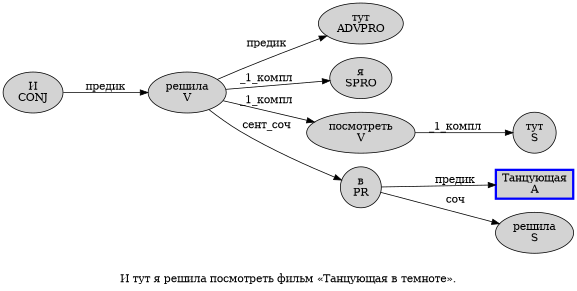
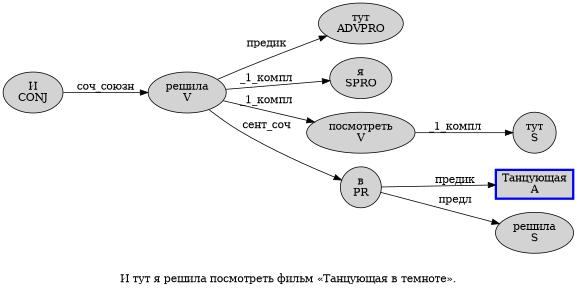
edge "И CONJ" -> "решила V": label "предик" -> "соч_союзн"
edge "в PR" -> "решила S": label "соч" -> "предл"
